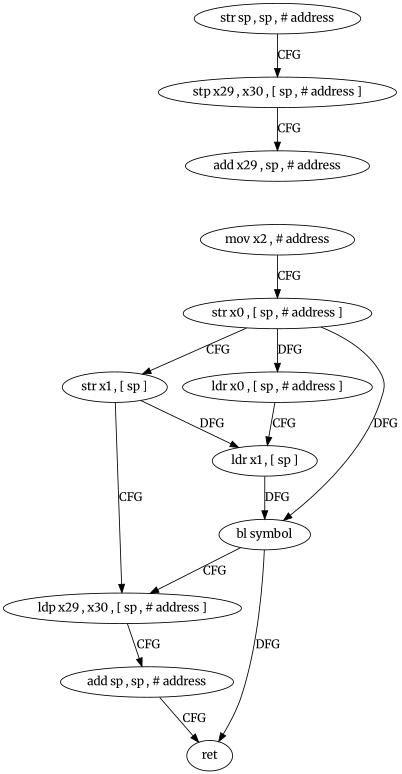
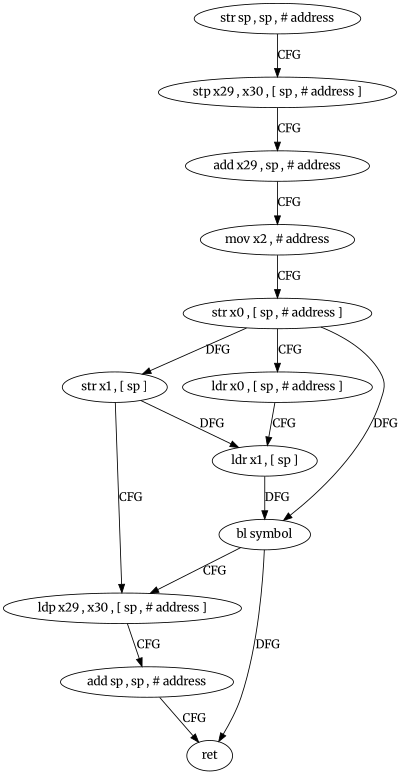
edge "add x29 , sp , # address" -> "mov x2 , # address": added, label "CFG"
edge "str x0 , [ sp , # address ]" -> "str x1 , [ sp ]": label "CFG" -> "DFG"
edge "str x0 , [ sp , # address ]" -> "ldr x0 , [ sp , # address ]": label "DFG" -> "CFG"
